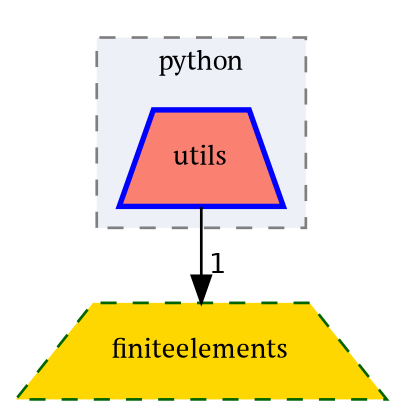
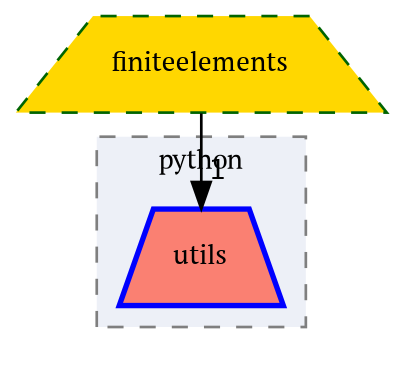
edge "utils" -> "finiteelements": reversed
